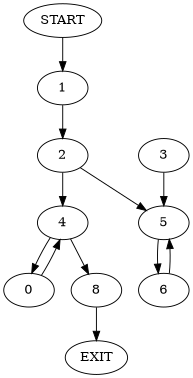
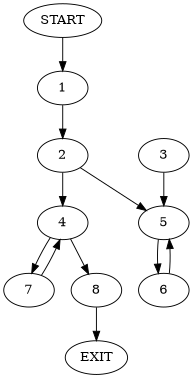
node "0": label "0" -> "7"
